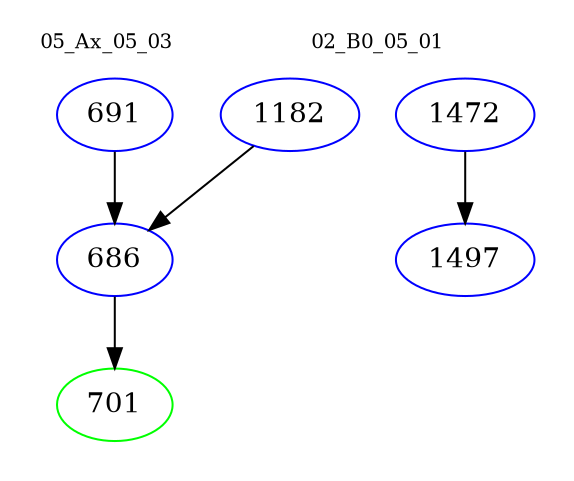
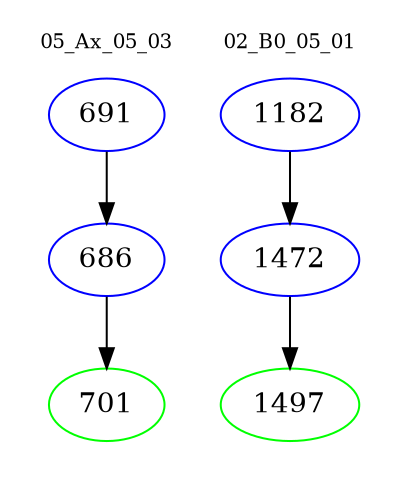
edge "1182" -> "686": now "1182" -> "1472"
node "1497": color blue -> green
